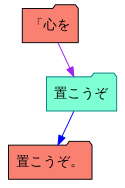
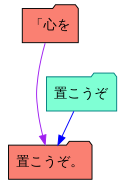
edge "「心を" -> "置こうぞ": now "「心を" -> "置こうぞ。"
